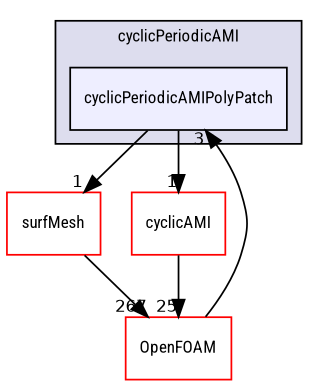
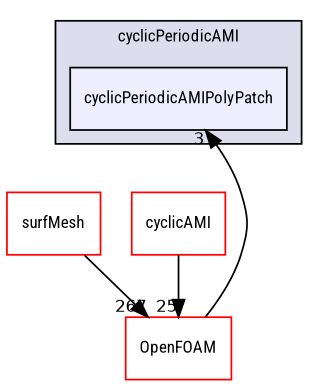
edge "cyclicPeriodicAMIPolyPatch" -> "surfMesh": removed
edge "cyclicPeriodicAMIPolyPatch" -> "cyclicAMI": removed
